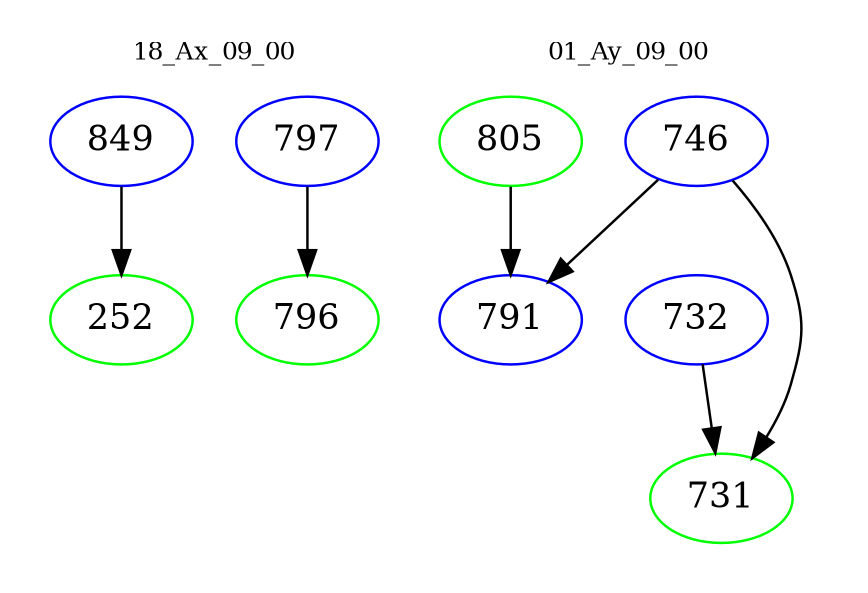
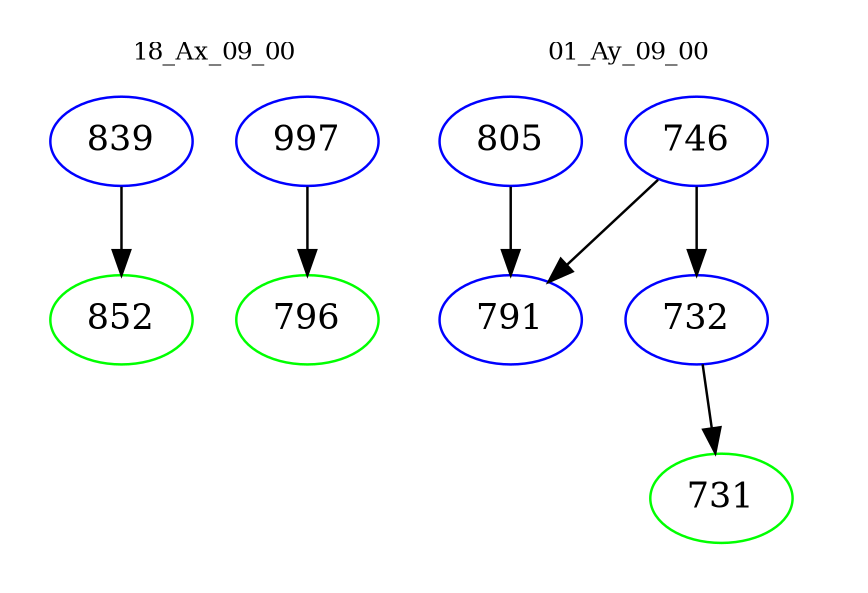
node "849": label "849" -> "839"
node "797": label "797" -> "997"
node "805": color green -> blue
edge "746" -> "731": now "746" -> "732"
node "252": label "252" -> "852"
